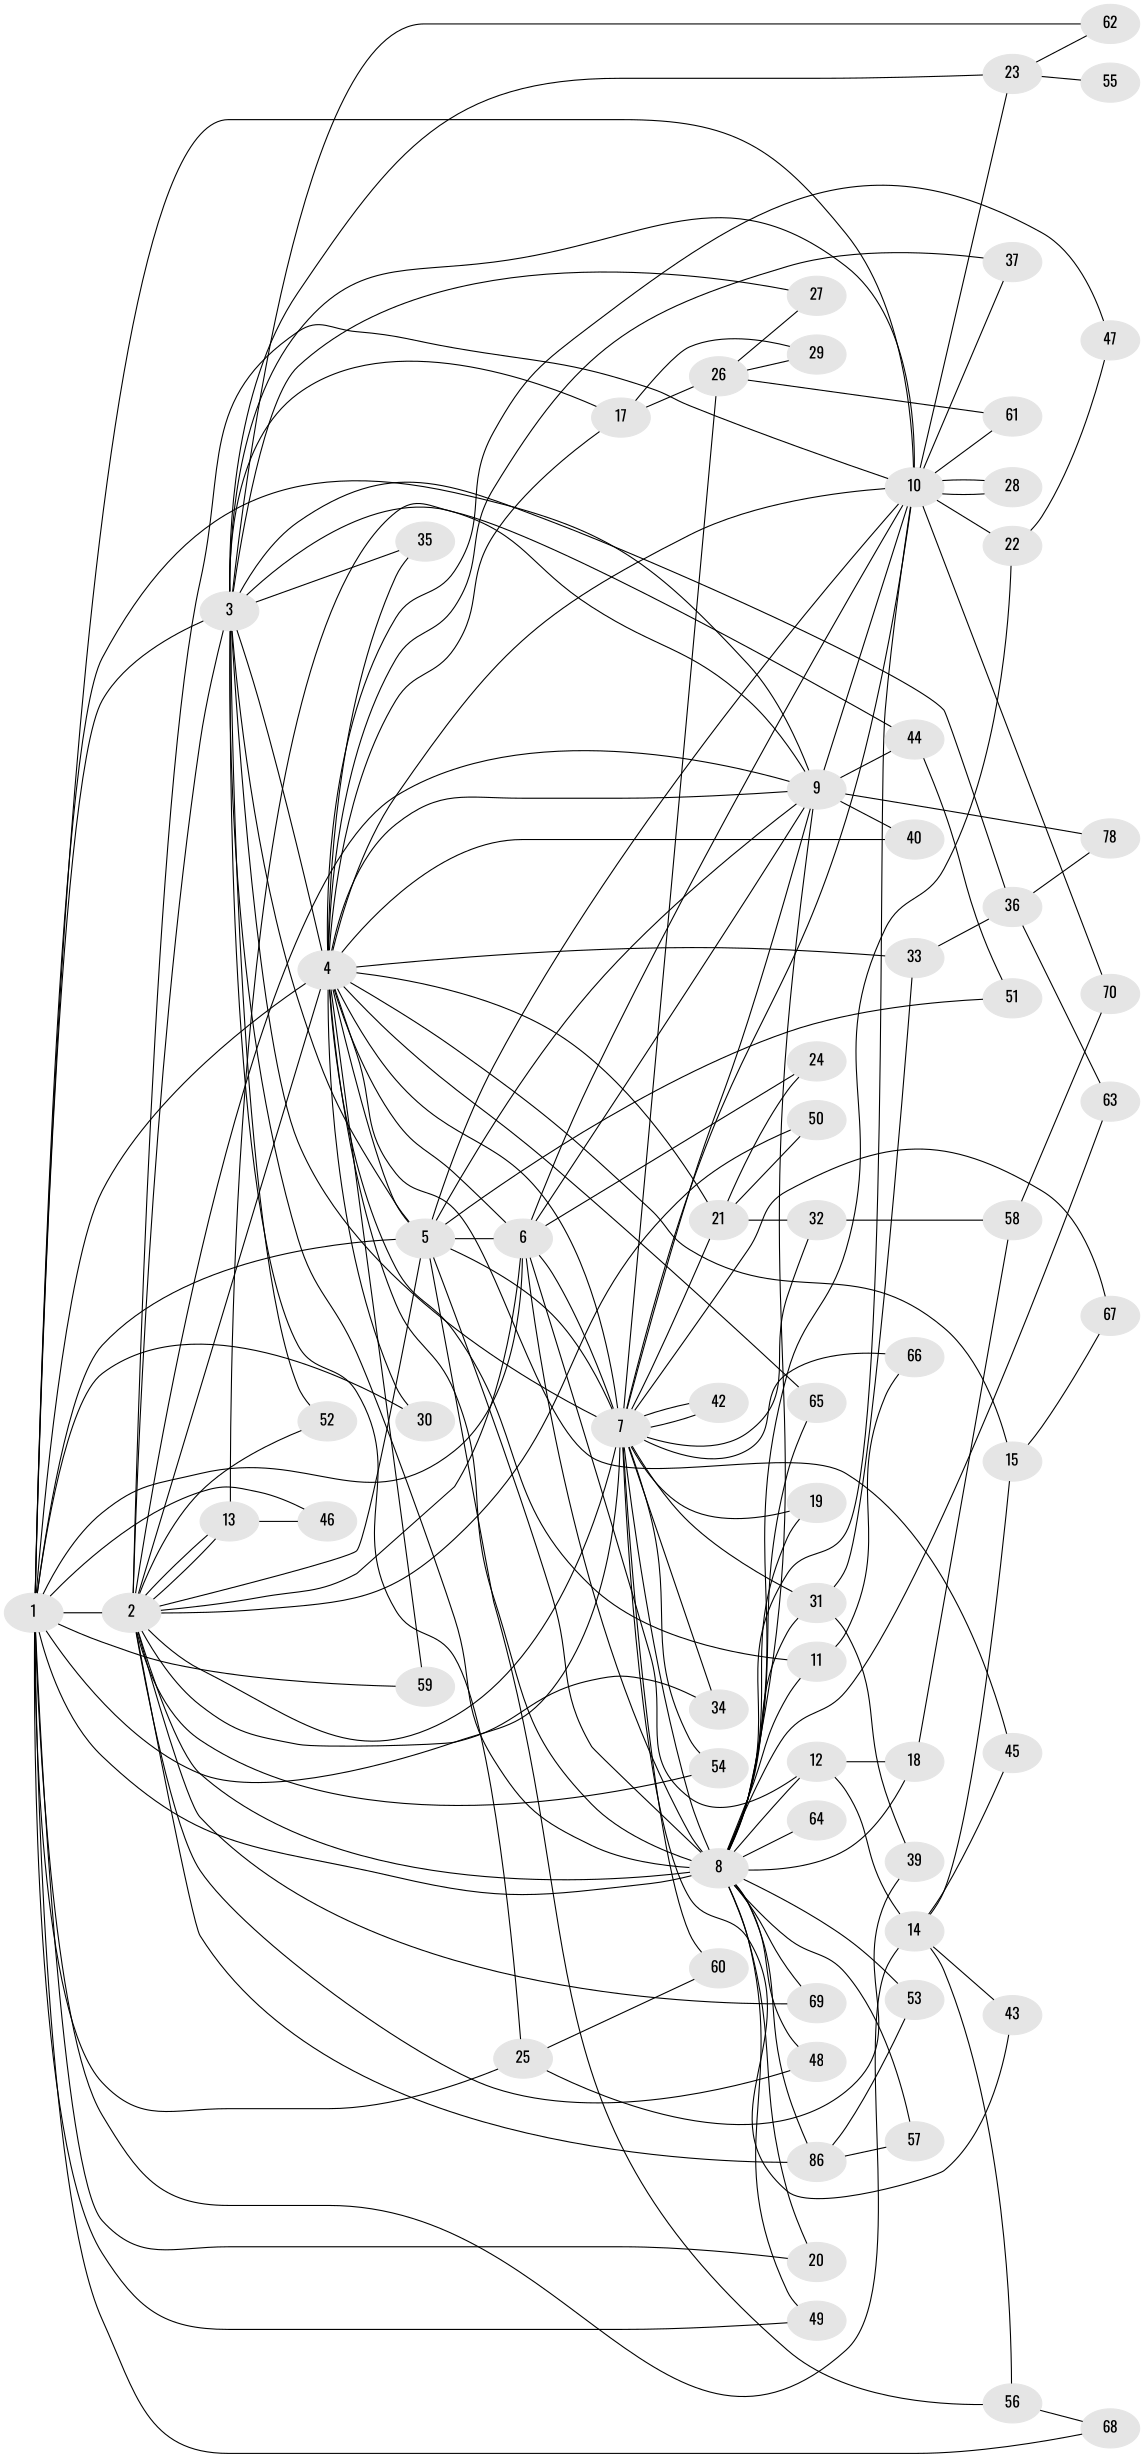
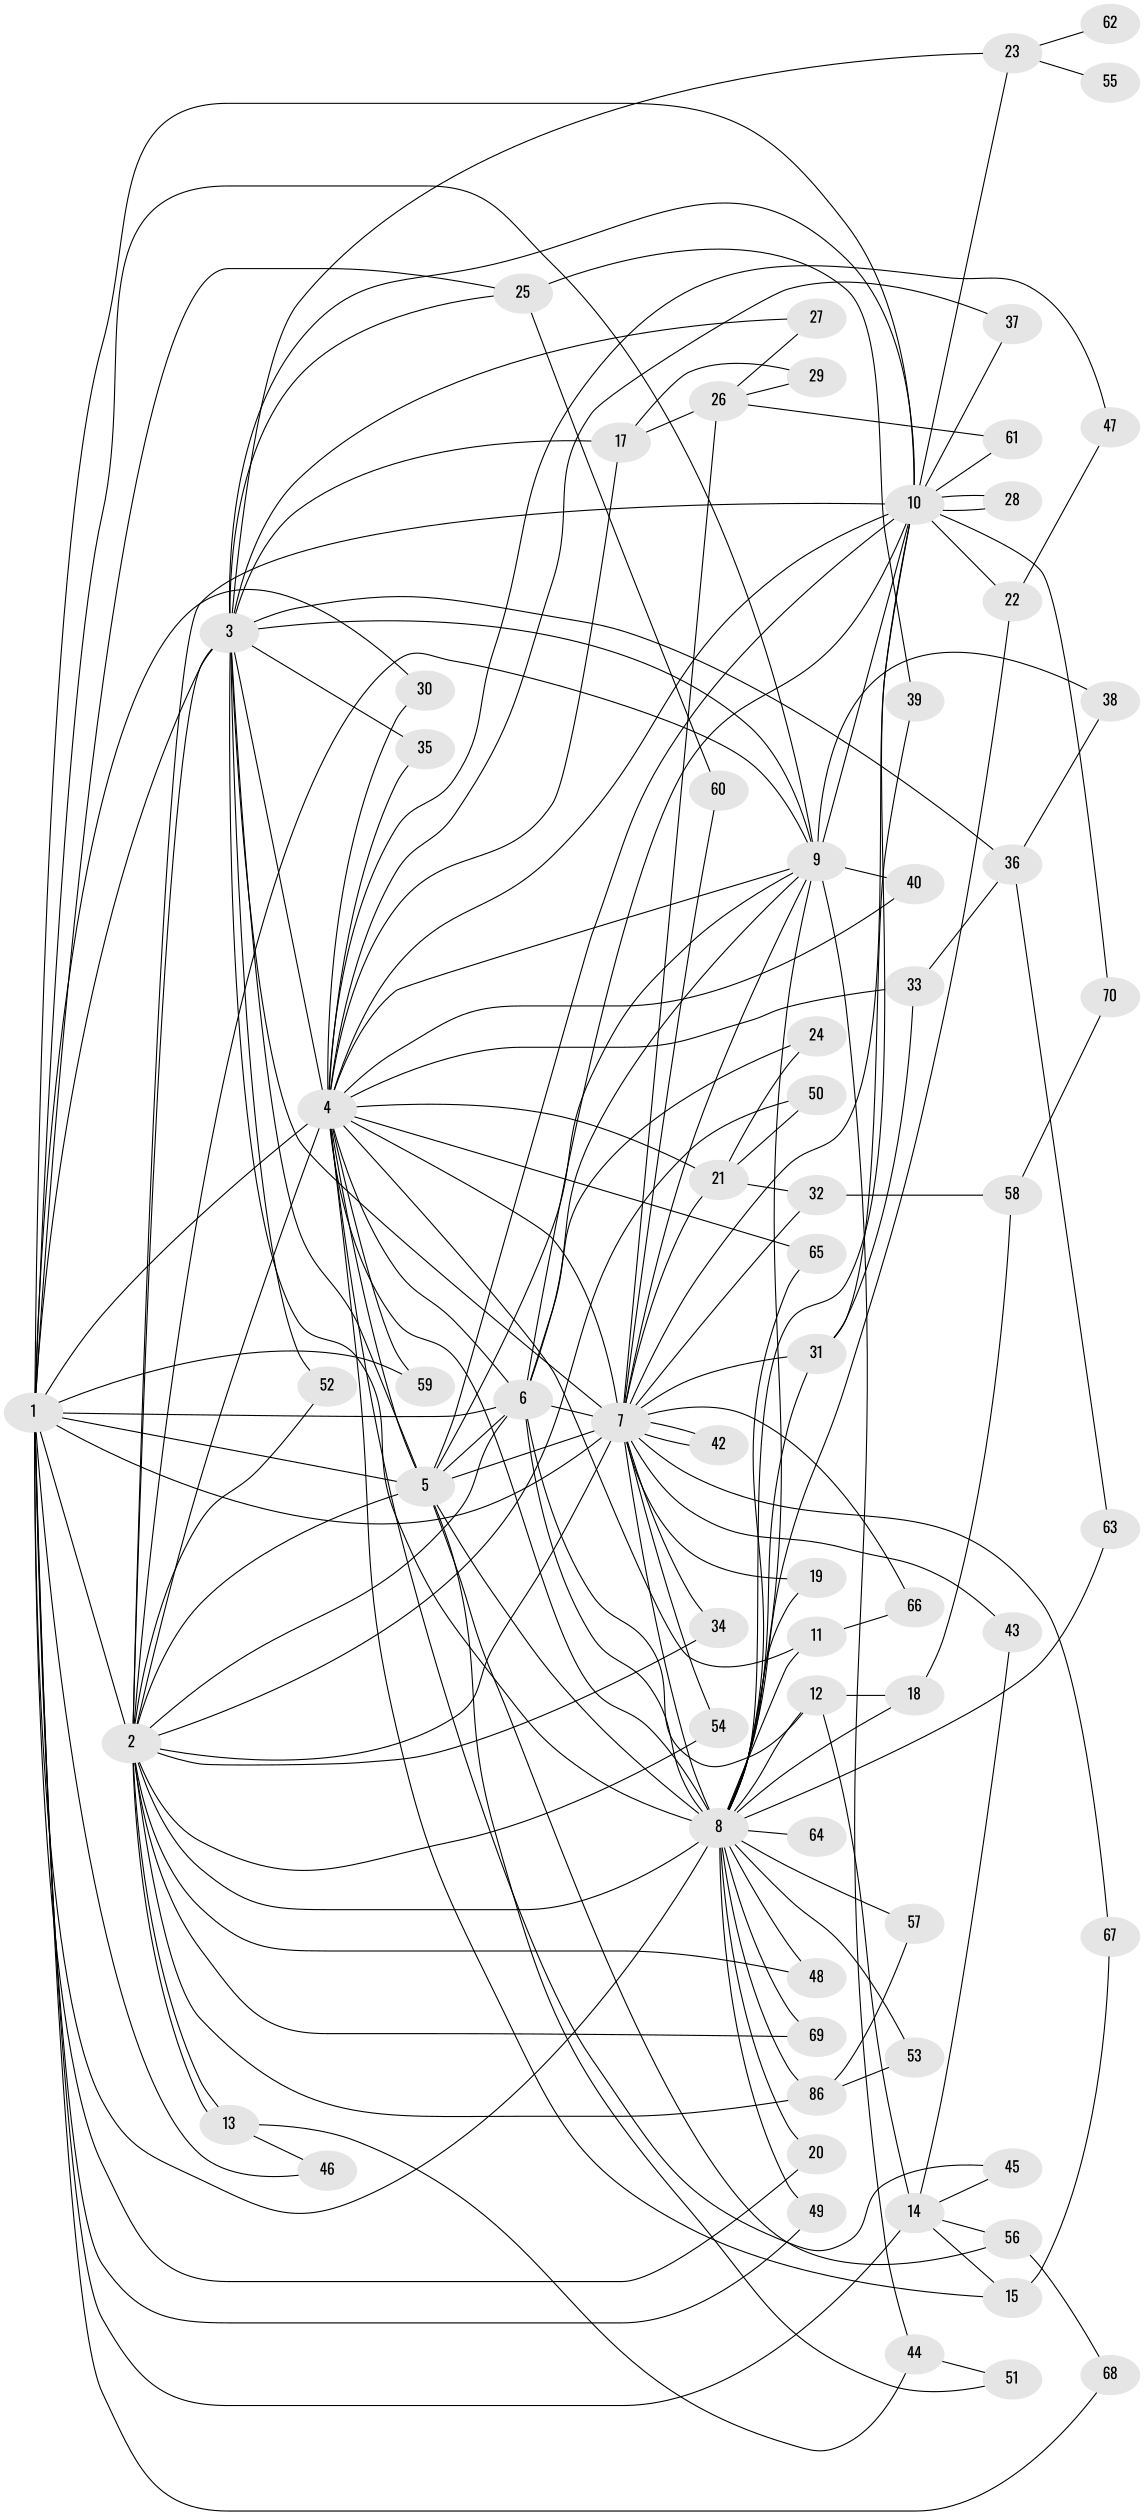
edge "62" -- "3": removed
node "78": label "78" -> "38"
